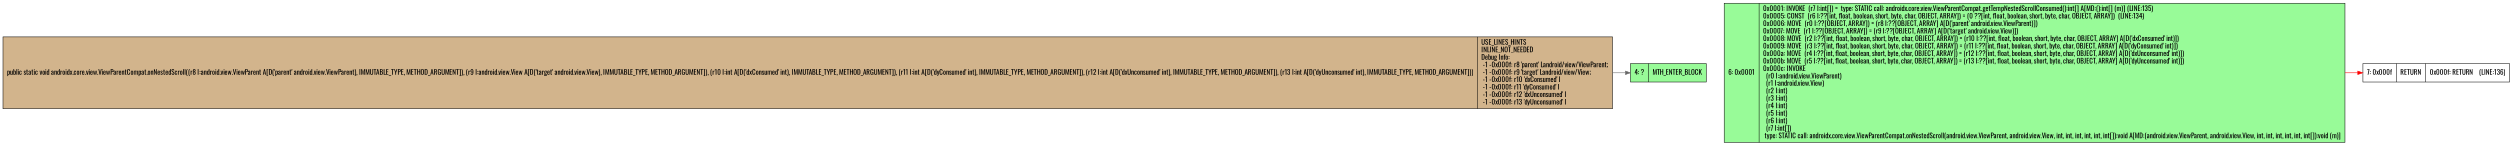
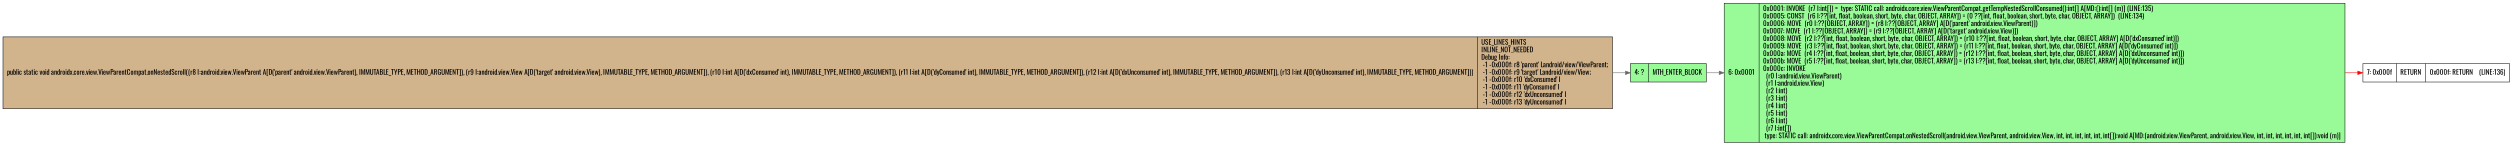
edge "4: ?" -> "6: 0x0001": added
